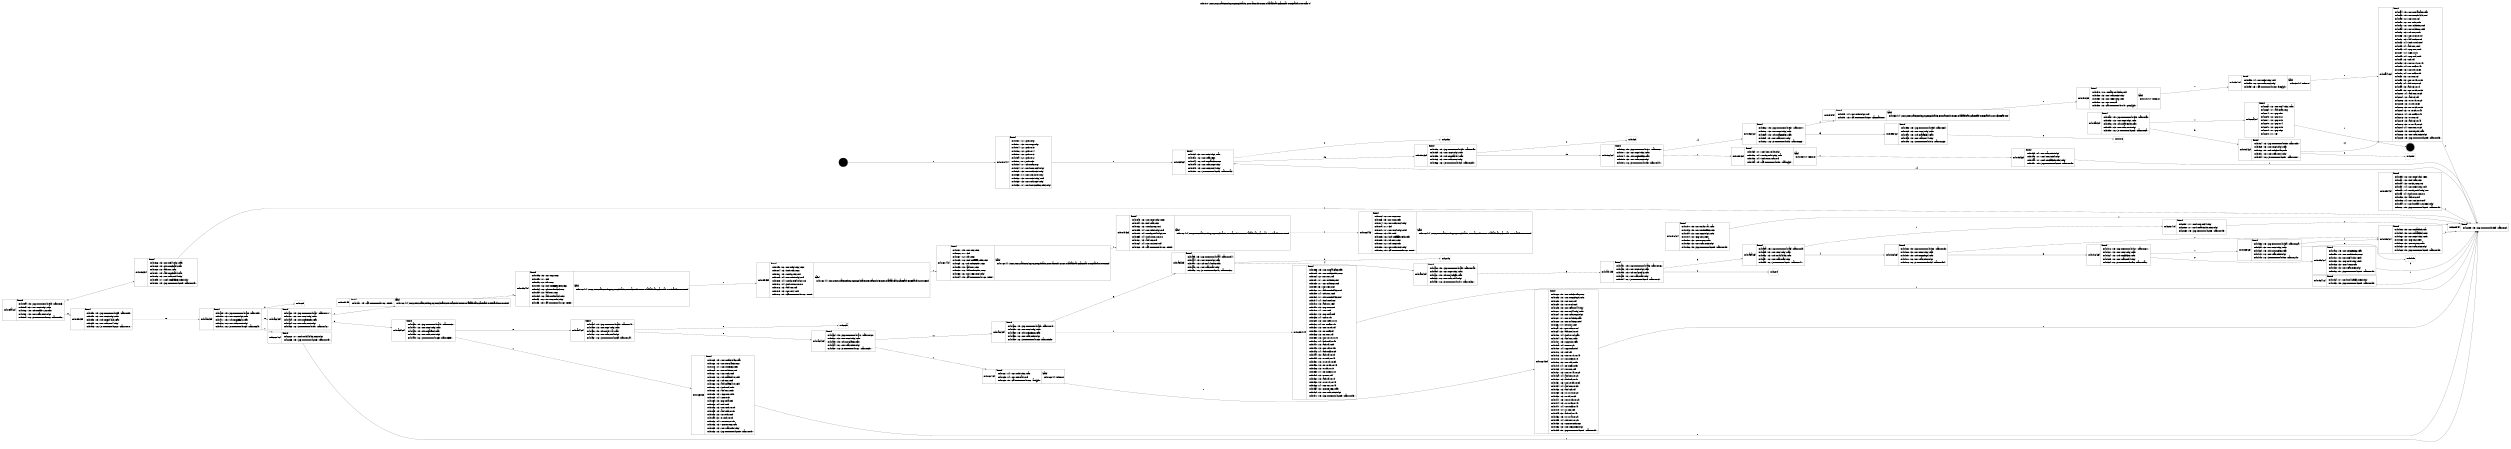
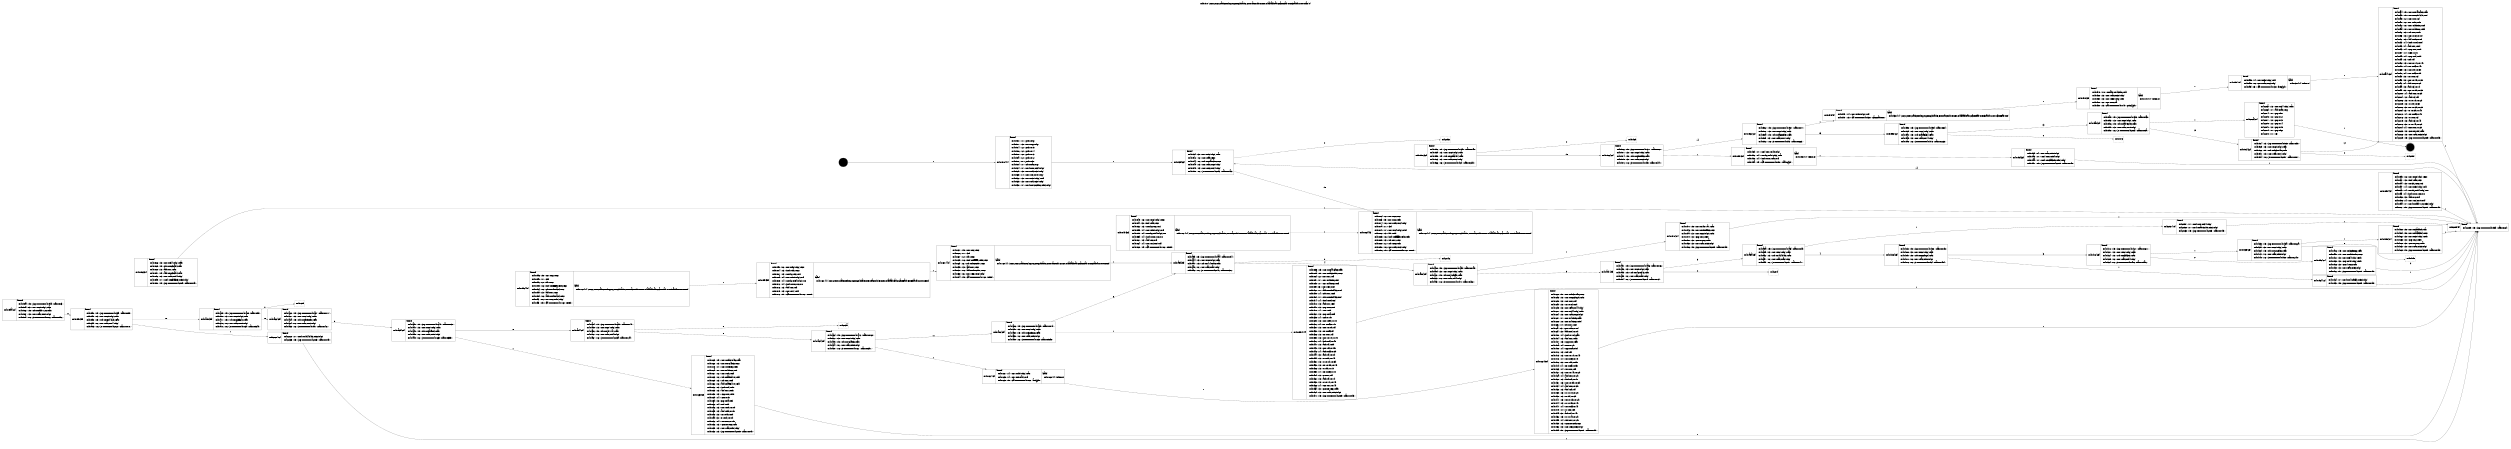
edge "0x401998 [22]" -> "0x4019ae [22]": added, label "13"
edge "0x4019ae [22]" -> "0x4019c4 [22]": label " 9" -> " 12"
edge "0x40193f [23]" -> "0x401956 [22]": now "0x40193f [23]" -> "0x401e6d [46]"
edge "0x401b03 [25]" -> "0x401b58 [27]": now "0x401b03 [25]" -> "0x401d64 [12]"
edge "0x401e21 [40]" -> "0x401e49 [36]": now "0x401e21 [40]" -> "0x401a9f [25]"
edge "0x401ab8 [25]" -> "0x401d70 [27]": added, label "1"
edge "0x4019da [22]" -> "0x401ec6 [31]": removed, label "1"
node "0x401dd1 [5]": removed
edge "0x401a09 [25]" -> "0x40202e [12]": now "0x4019f0 [25]" -> "0x40202e [12]"
